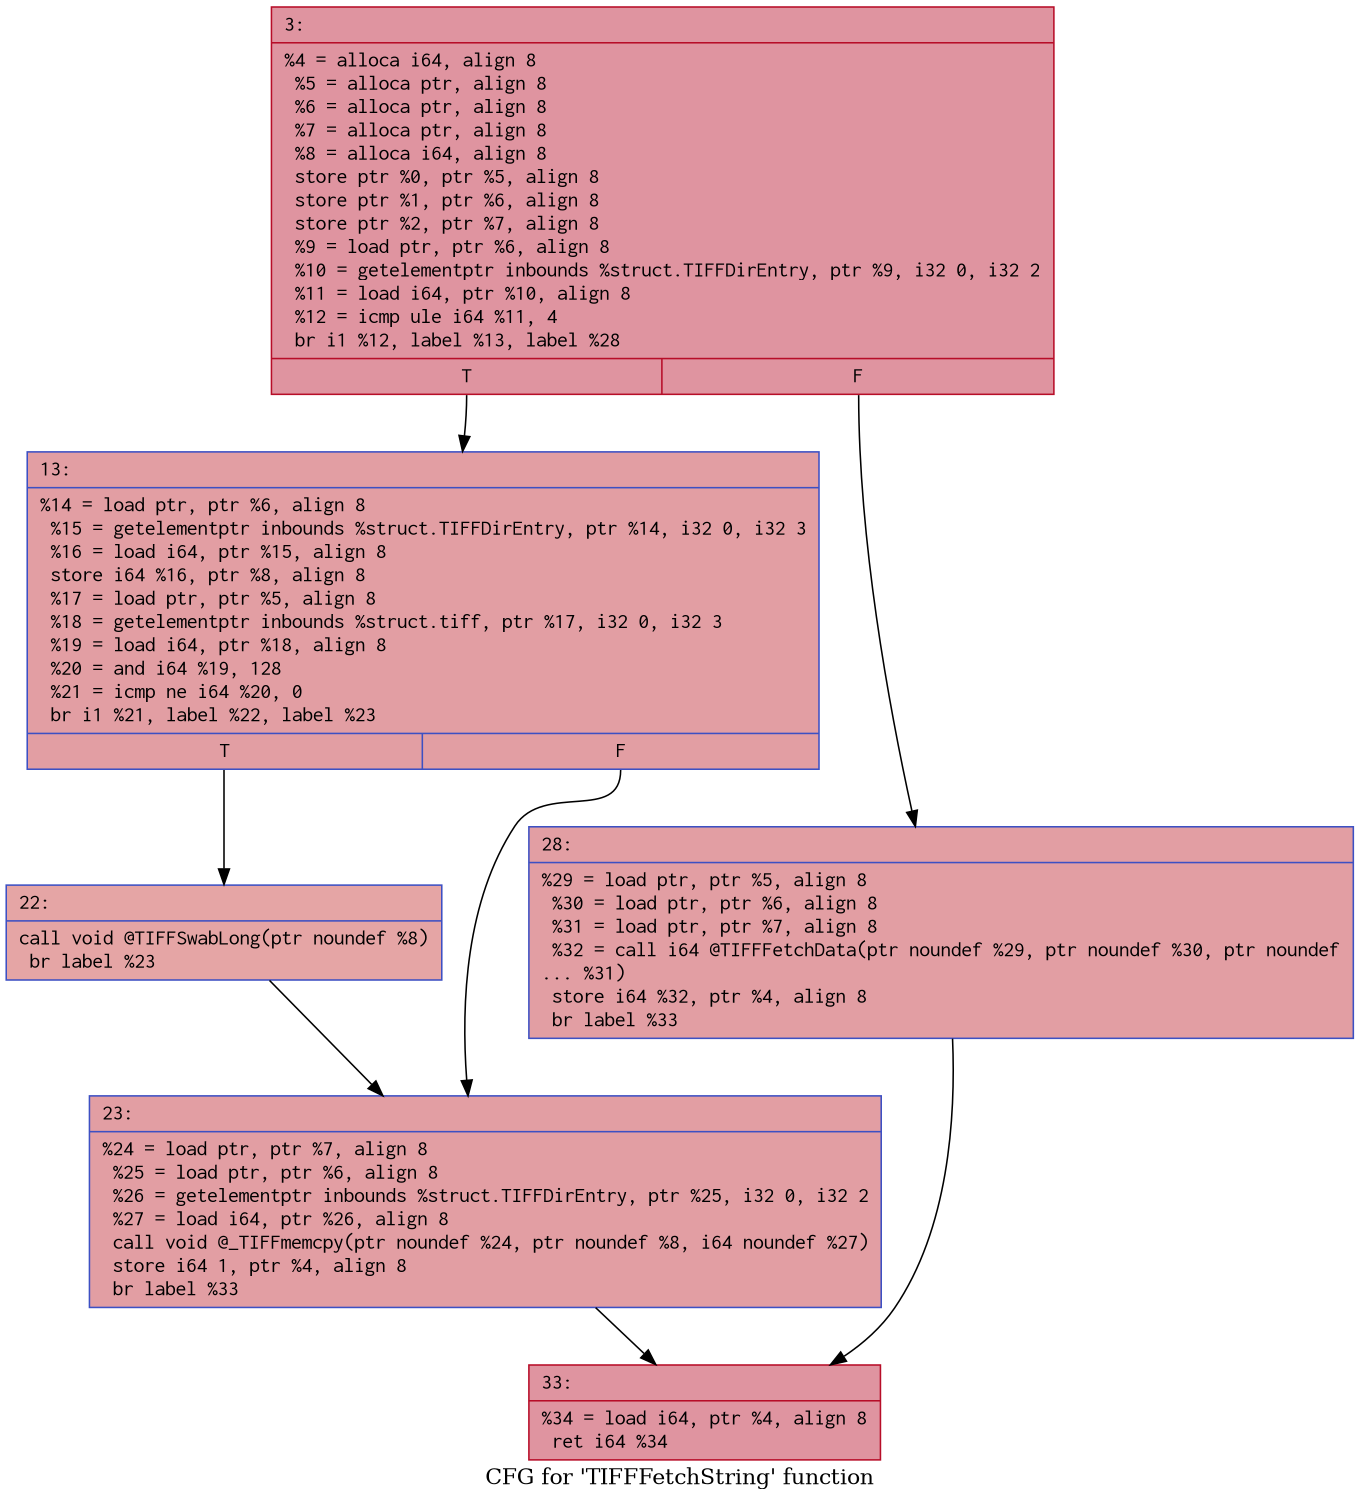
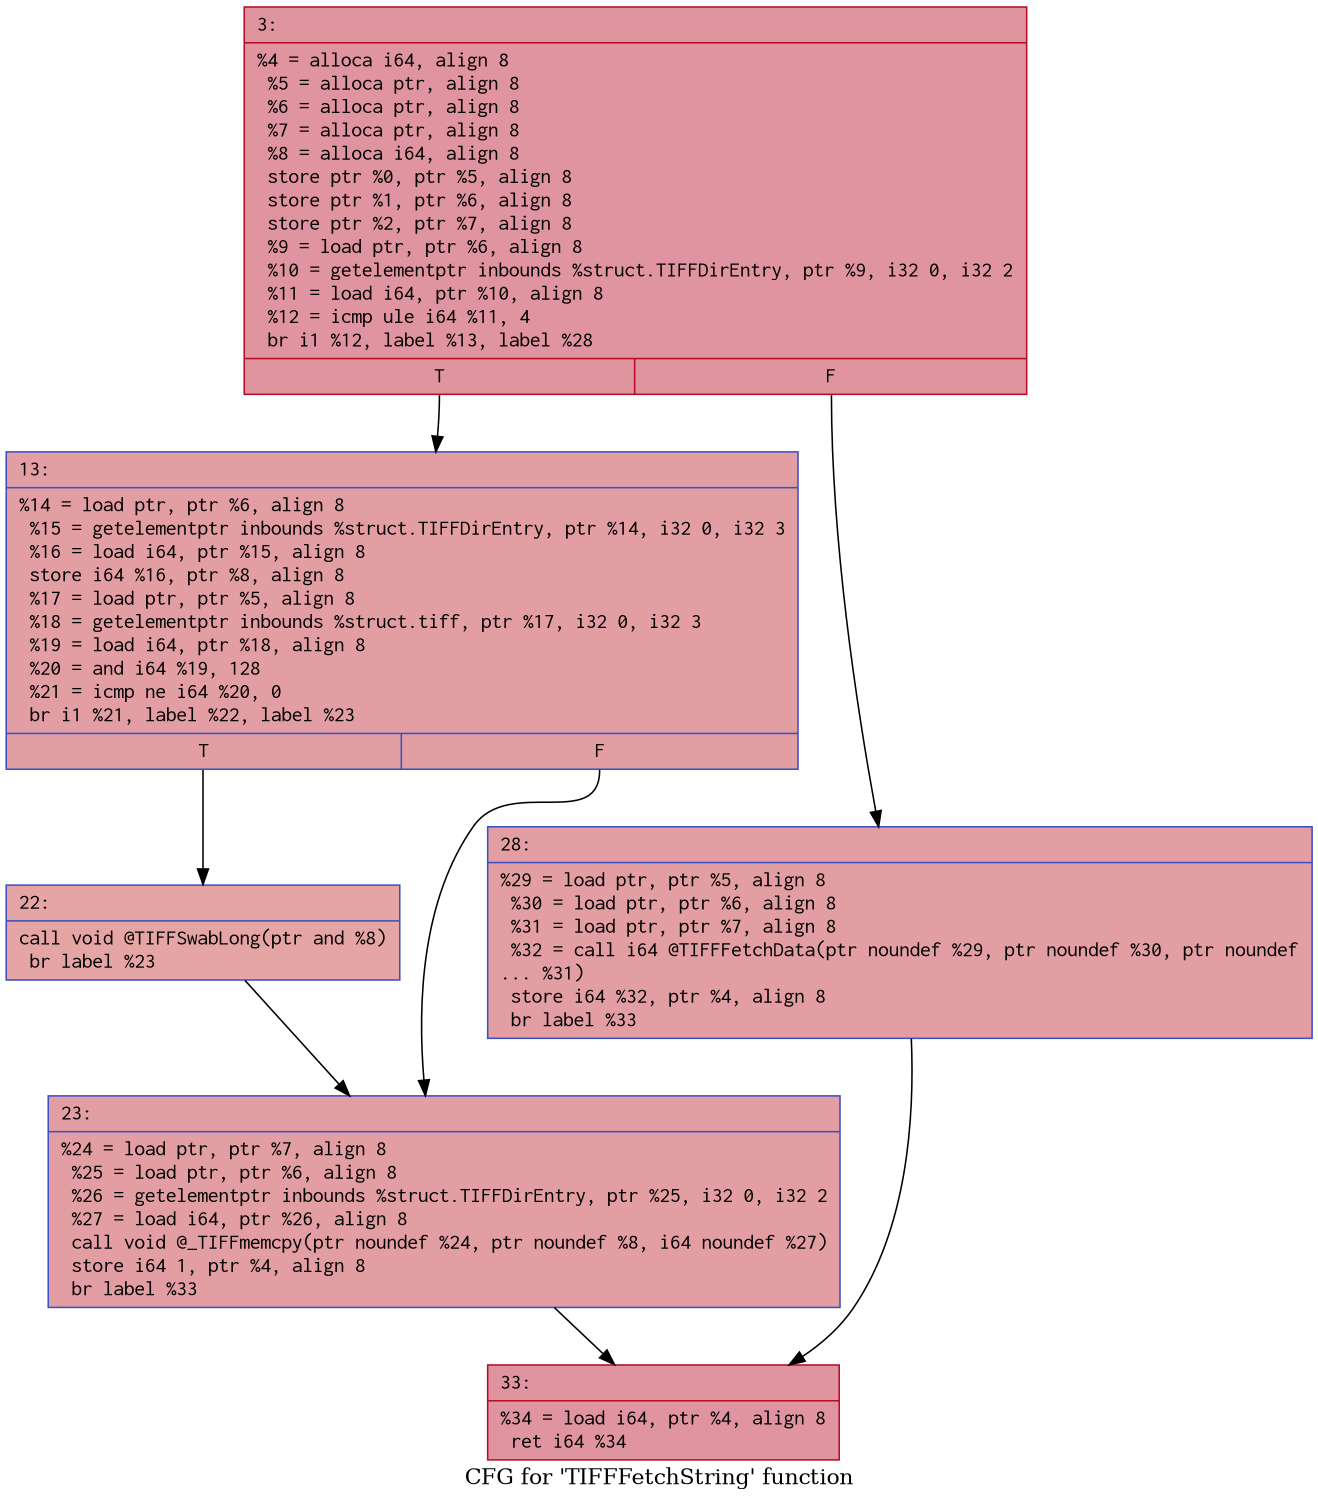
node "22:": text "call void @TIFFSwabLong(ptr noundef %8)" -> "call void @TIFFSwabLong(ptr and %8)"
